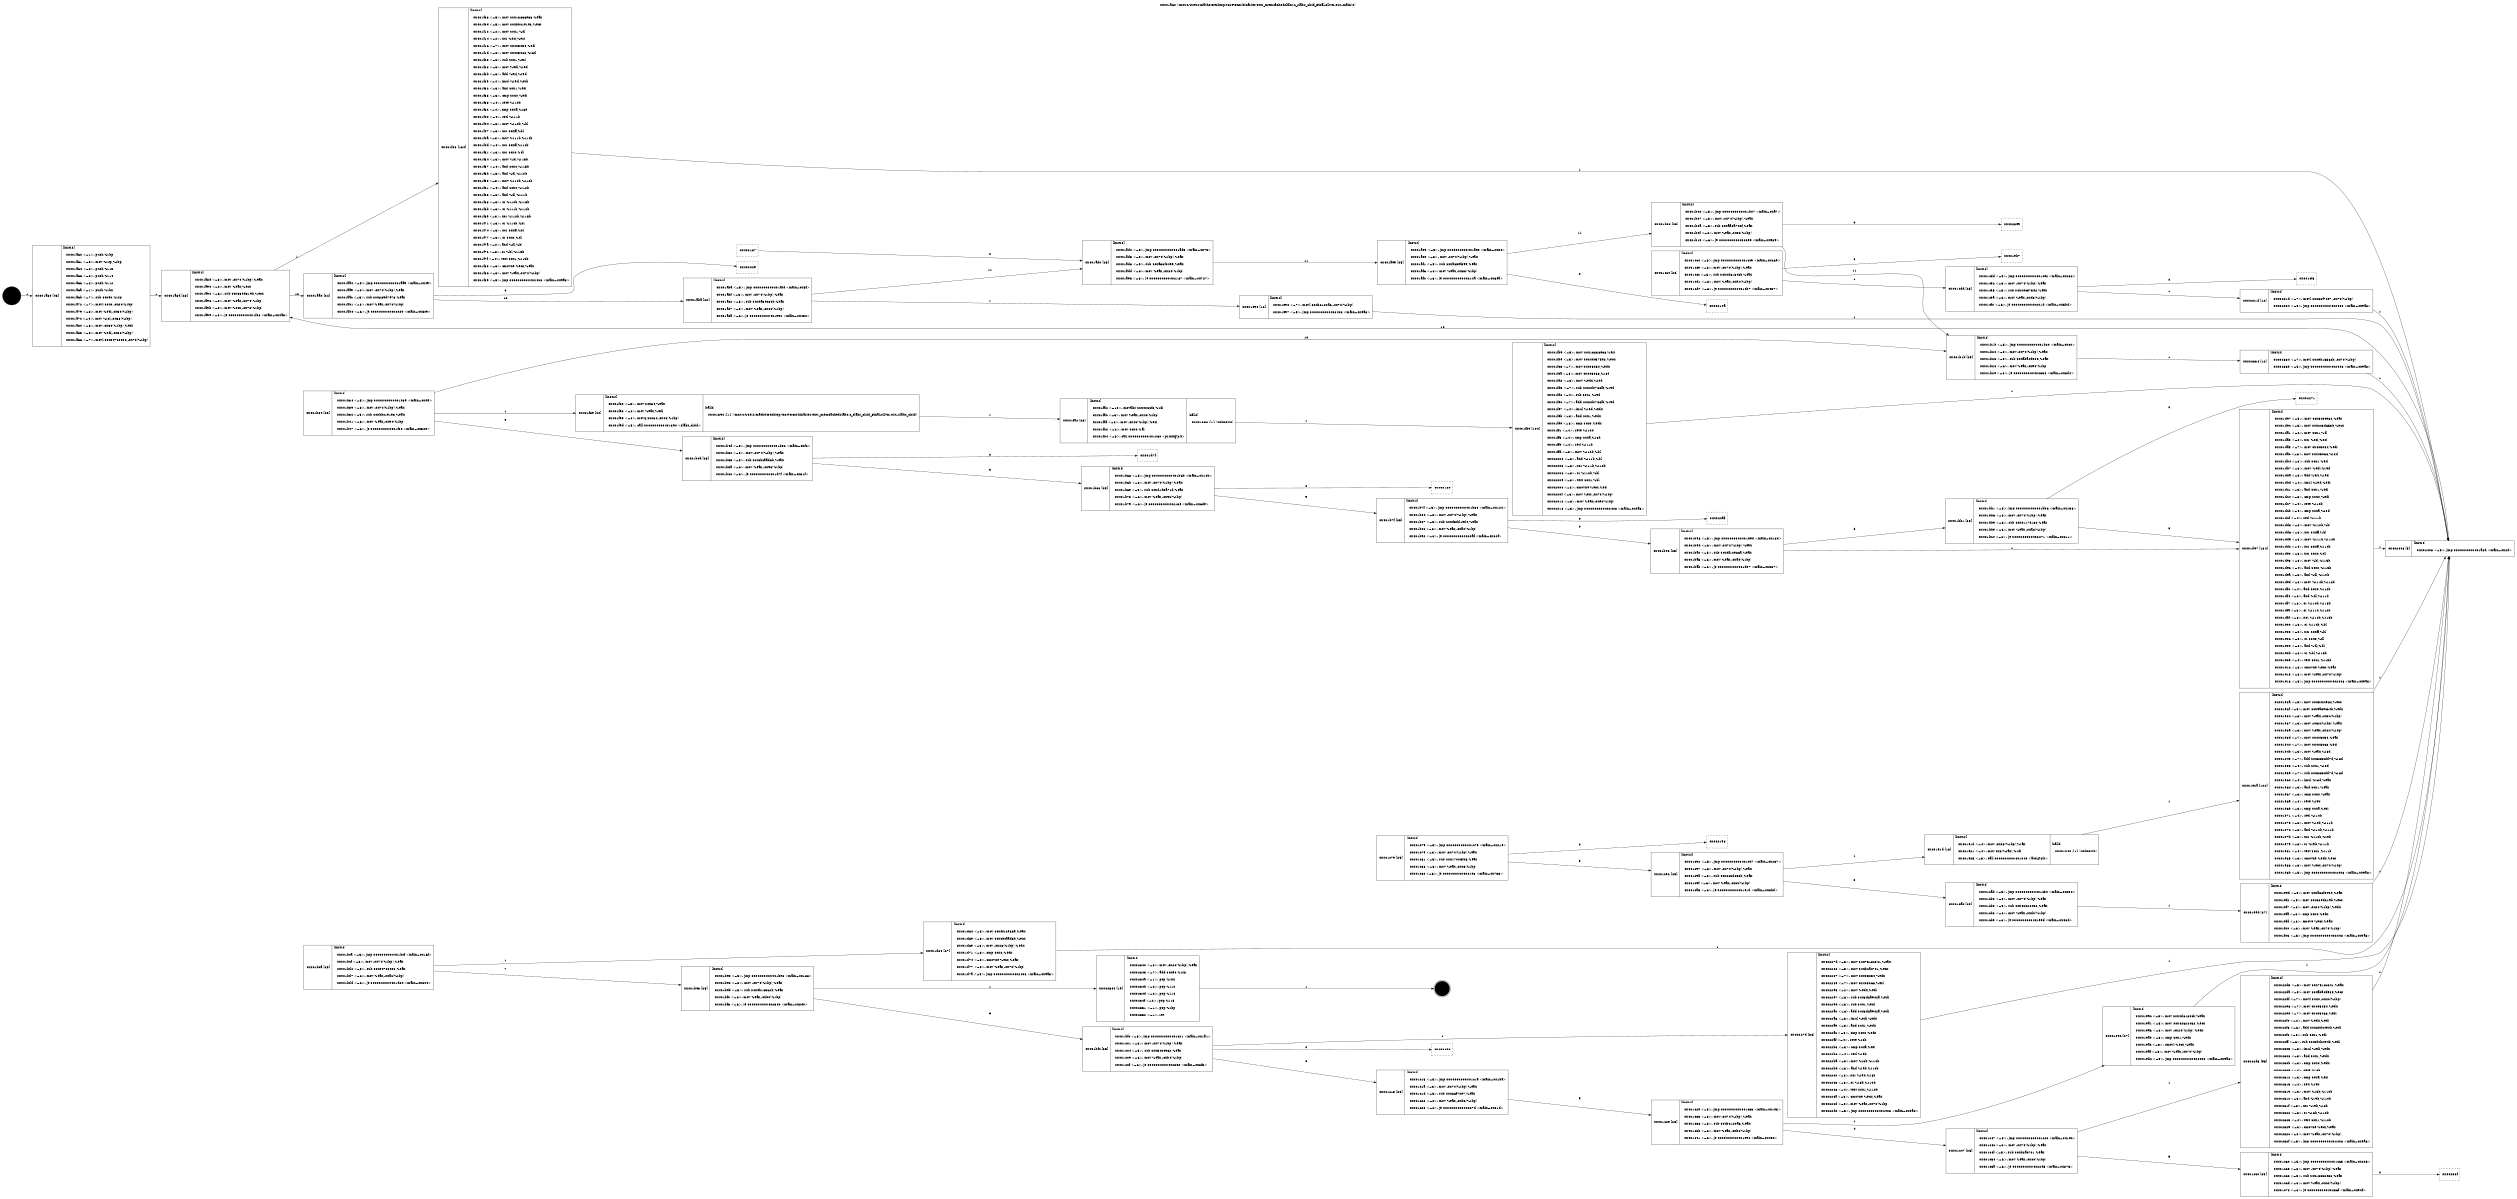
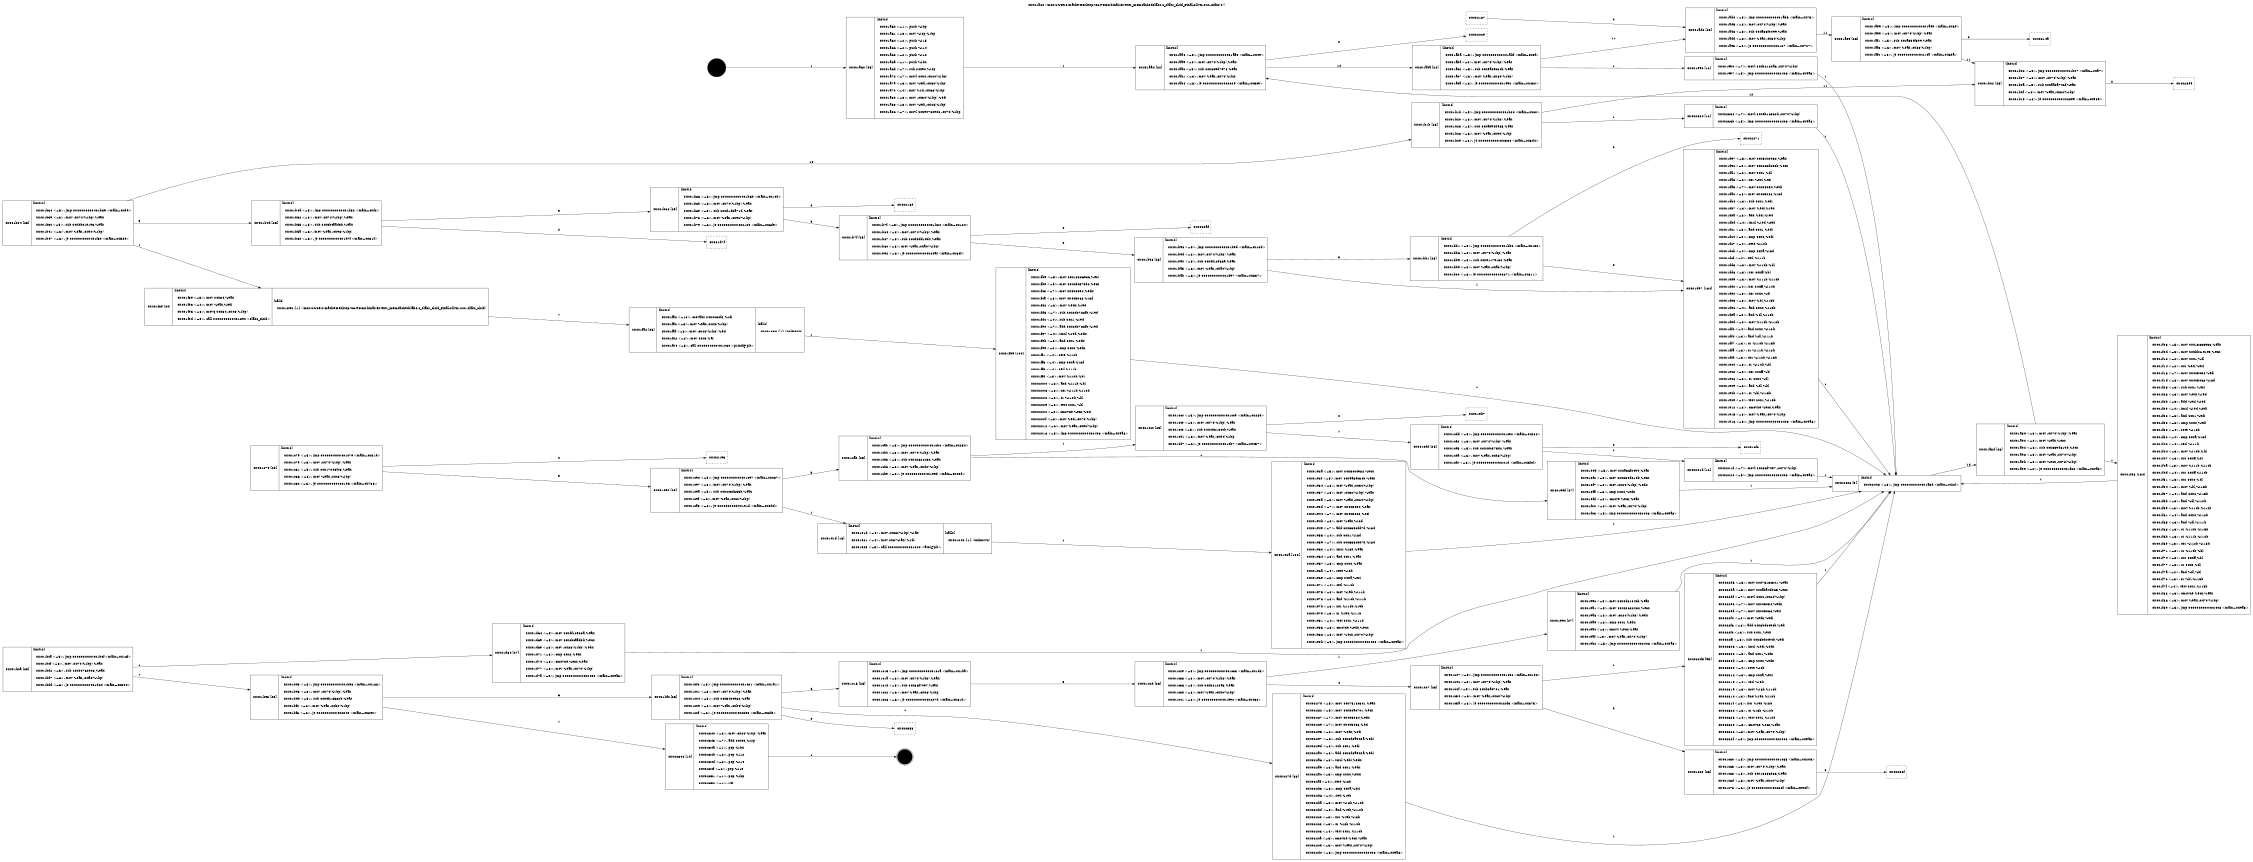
edge "0x401b02 [25]" -> "0x401b1b [25]": reversed
edge "0x401a60 [45]" -> "0x401a8d [23]": now "0x401a60 [45]" -> "0x401aa4 [22]"
edge "0x401f8e [20]" -> "0x401fa2 [23]": label " 1" -> " 7"
edge "0x401cab [25]" -> "0x401cc4 [25]": added, label "1"
